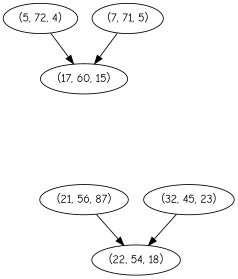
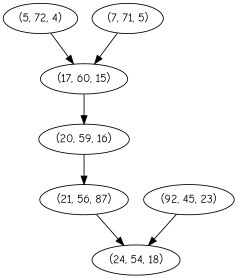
node "(20, 59, 16)": added
node "(32, 45, 23)": label "(32, 45, 23)" -> "(92, 45, 23)"
node "(22, 54, 18)": label "(22, 54, 18)" -> "(24, 54, 18)"
